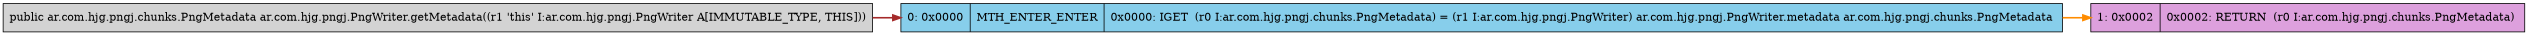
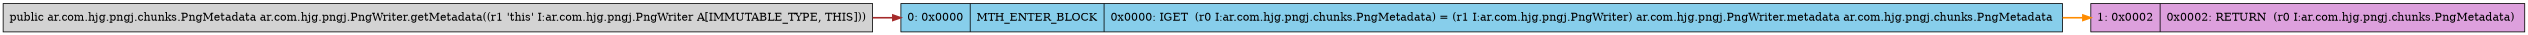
node "0: 0x0000": text "MTH_ENTER_ENTER" -> "MTH_ENTER_BLOCK"
